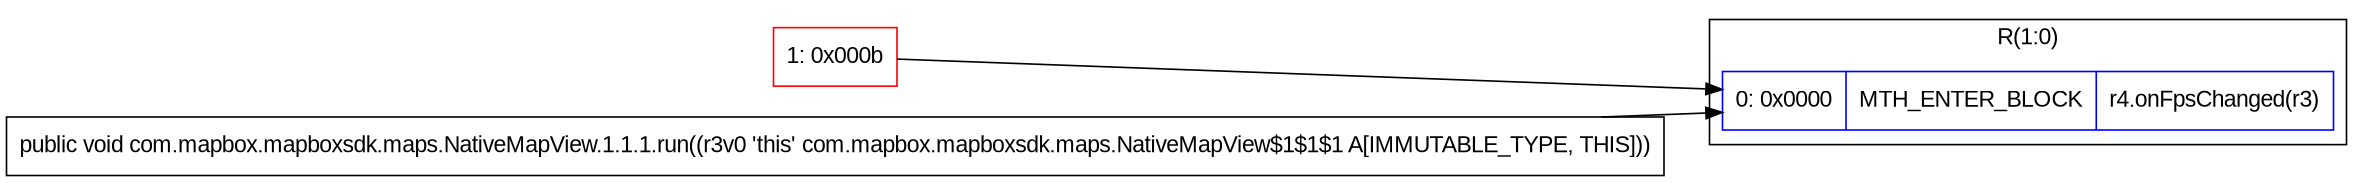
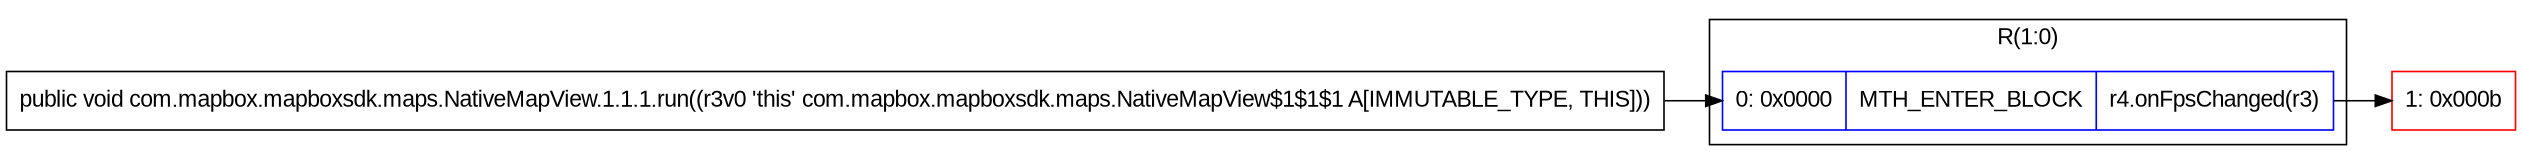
edge "1: 0x000b" -> "0: 0x0000": reversed
